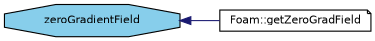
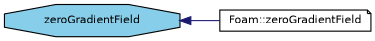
node "Foam::getZeroGradField": label "Foam::getZeroGradField" -> "Foam::zeroGradientField"
